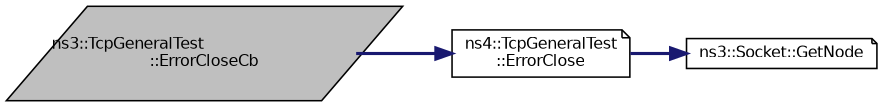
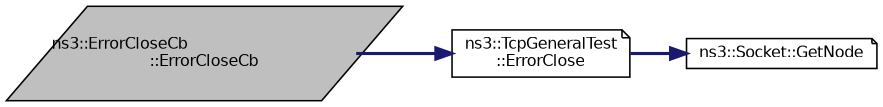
node "ns3::TcpGeneralTest ::ErrorCloseCb": label "ns3::TcpGeneralTest ::ErrorCloseCb" -> "ns3::ErrorCloseCb ::ErrorCloseCb"
node "ns4::TcpGeneralTest ::ErrorClose": label "ns4::TcpGeneralTest ::ErrorClose" -> "ns3::TcpGeneralTest ::ErrorClose"
